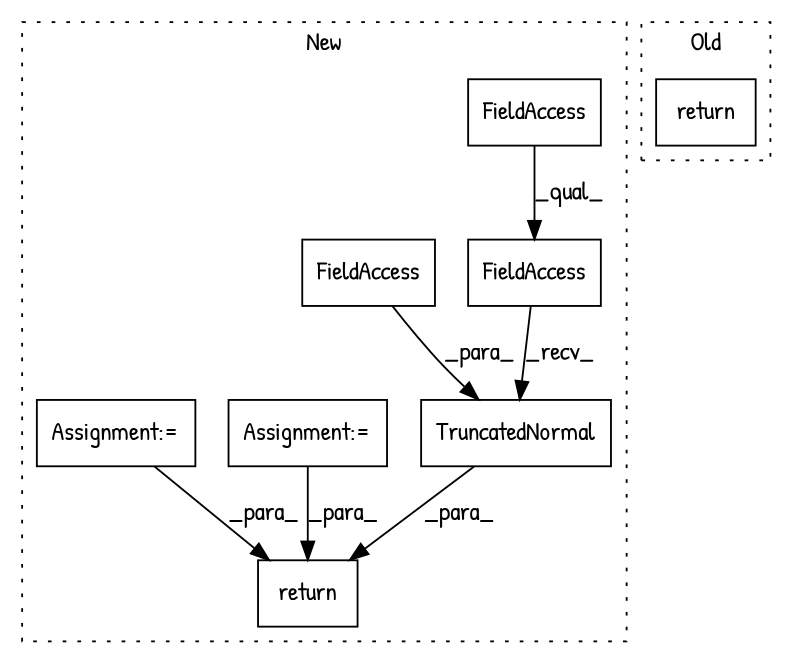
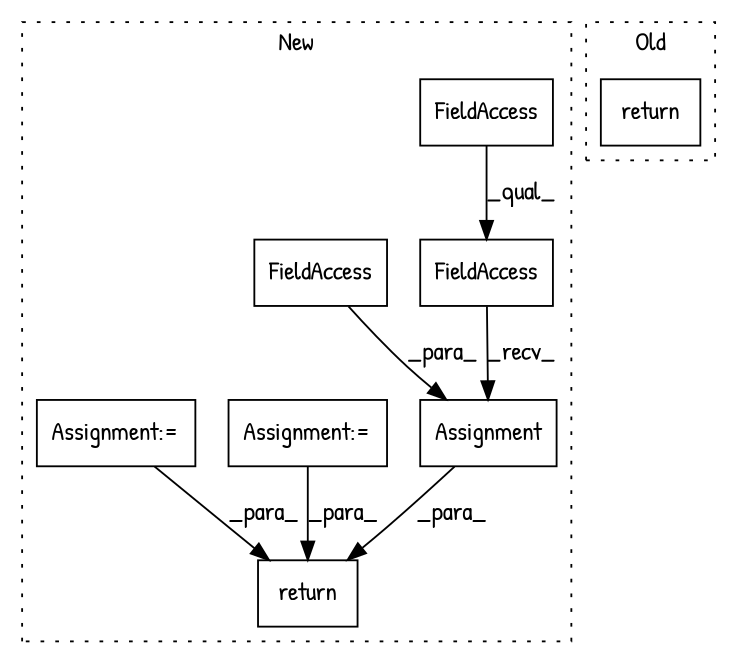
node "TruncatedNormal": label "TruncatedNormal" -> "Assignment"
